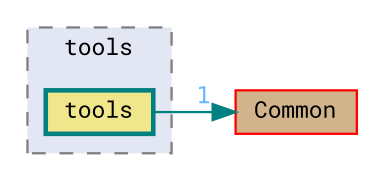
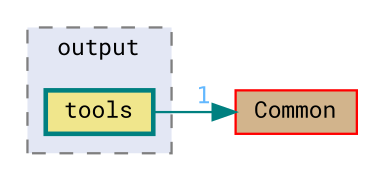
cluster "tools": label "tools" -> "output"
